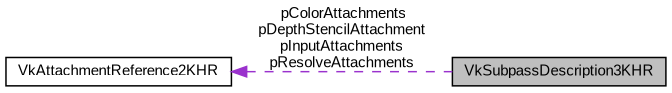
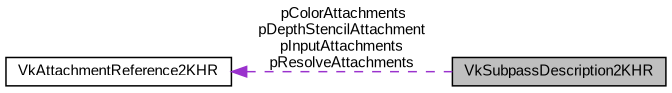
node "VkSubpassDescription3KHR": label "VkSubpassDescription3KHR" -> "VkSubpassDescription2KHR"
